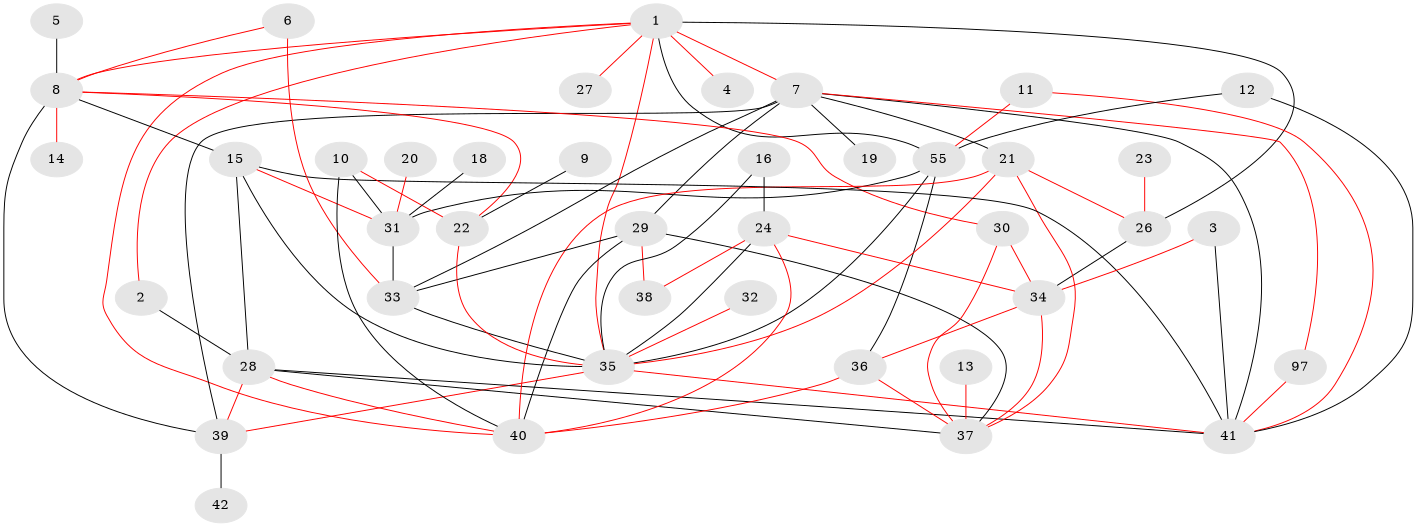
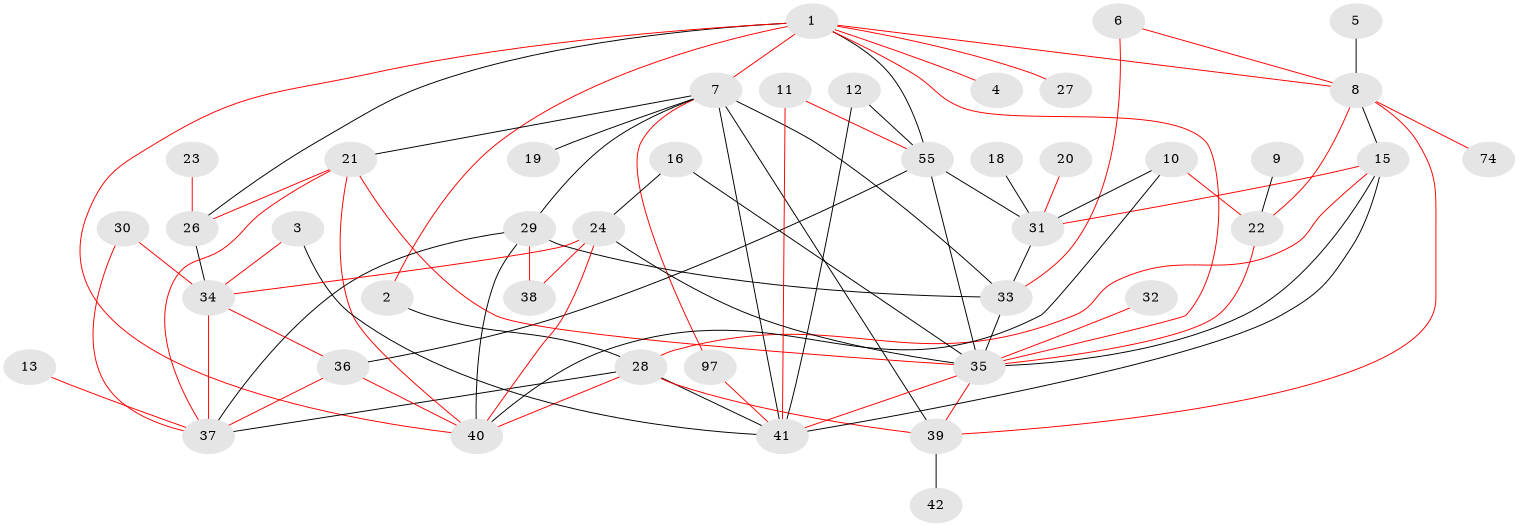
edge "8" -- "30": removed
node "14": label "14" -> "74"
edge "15" -- "28": color black -> red
edge "8" -- "39": color black -> red
